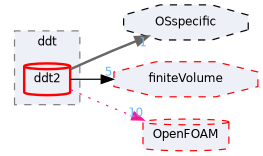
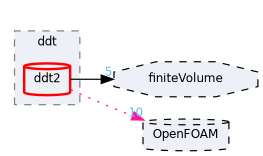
node "OSspecific": removed
node "finiteVolume": color red -> black
node "OpenFOAM": color red -> black
